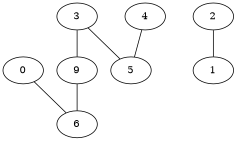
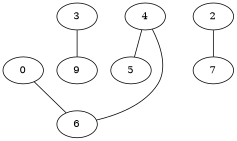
edge "3" -- "5": removed
node "1": label "1" -> "7"
edge "9" -- "6": now "4" -- "6"
